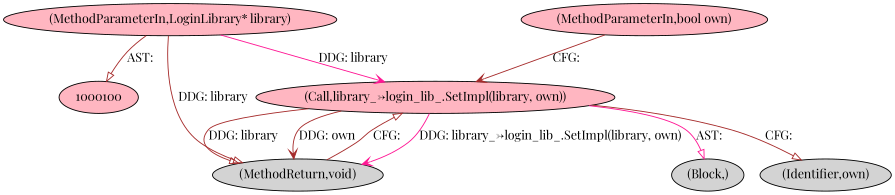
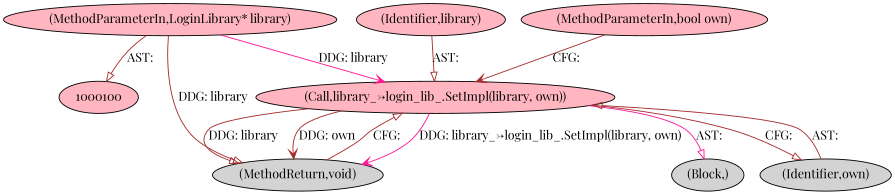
node "(Identifier,library)": added
edge "(Identifier,own)" -> "(Call,library_->login_lib_.SetImpl(library, own))": added, label "AST:"
